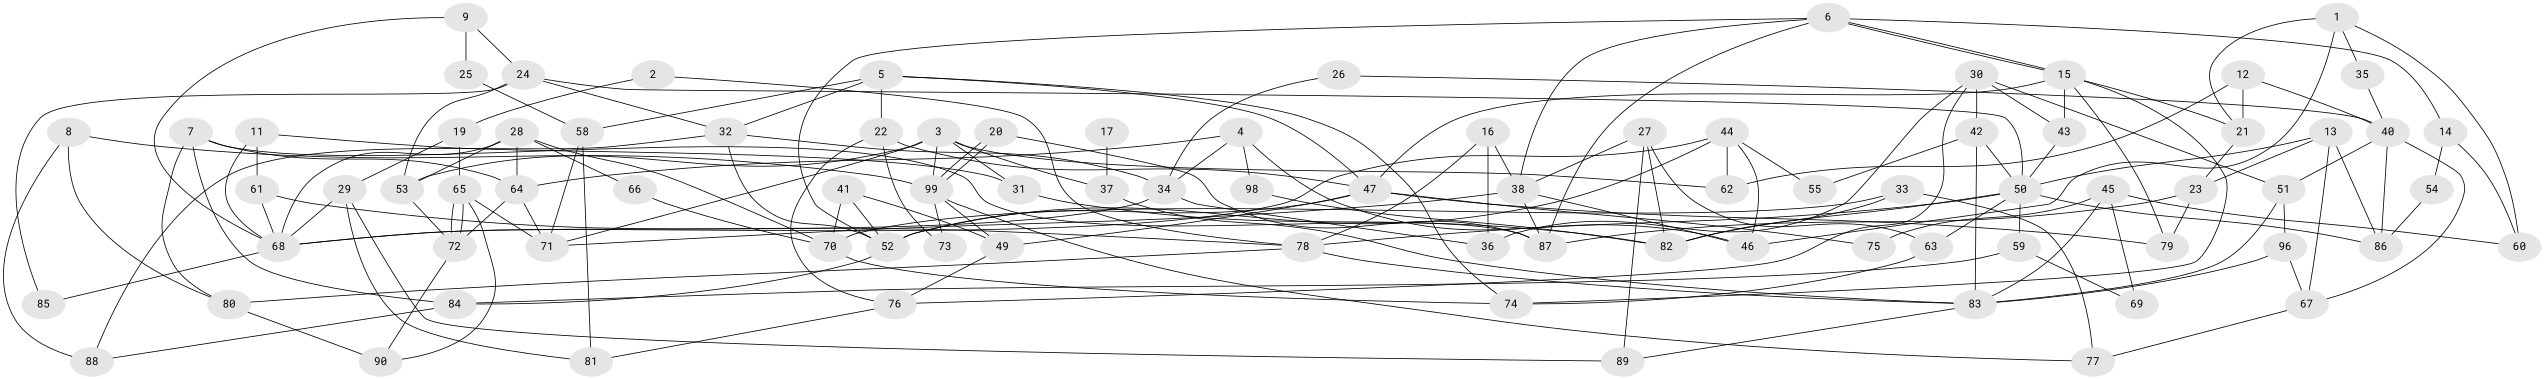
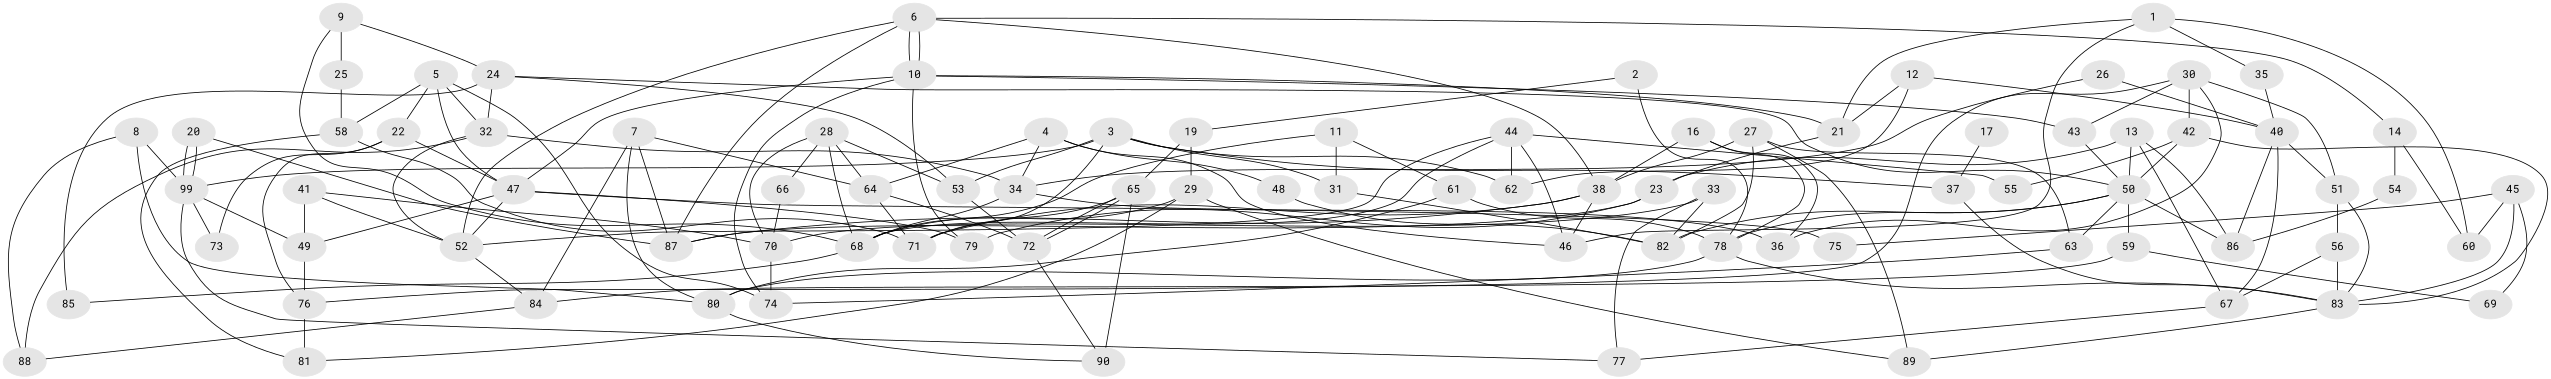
node "15": label "15" -> "10"
node "98": label "98" -> "48"
edge "61" -- "68": now "61" -- "80"
node "96": label "96" -> "56"
